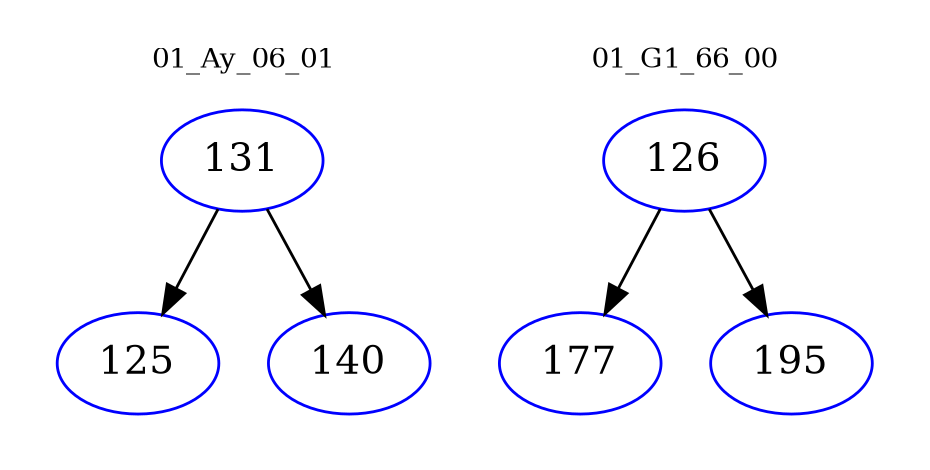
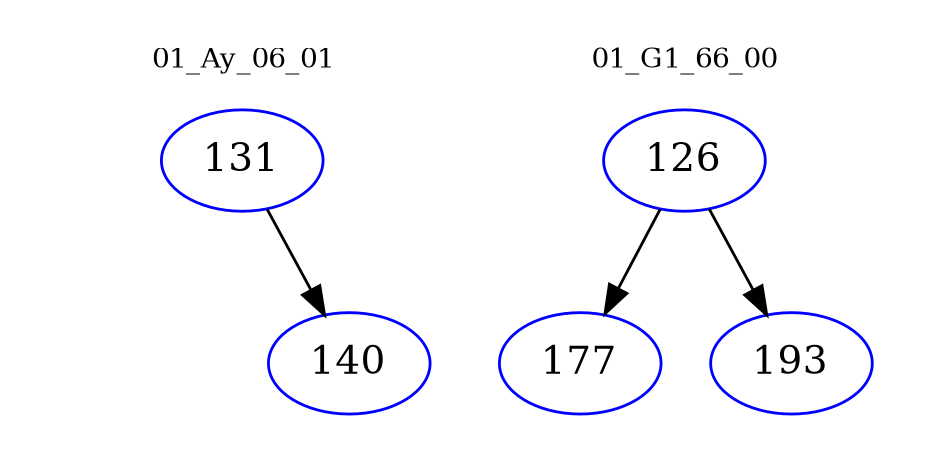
node "125": removed
node "195": label "195" -> "193"
